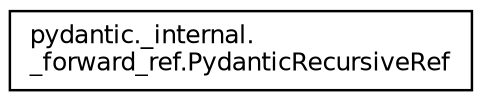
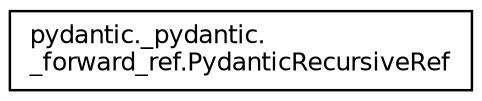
node "pydantic._internal. _forward_ref.PydanticRecursiveRef": label "pydantic._internal. _forward_ref.PydanticRecursiveRef" -> "pydantic._pydantic. _forward_ref.PydanticRecursiveRef"
